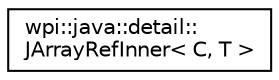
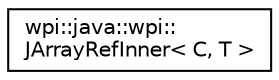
node "wpi::java::detail:: JArrayRefInner< C, T >": label "wpi::java::detail:: JArrayRefInner< C, T >" -> "wpi::java::wpi:: JArrayRefInner< C, T >"
